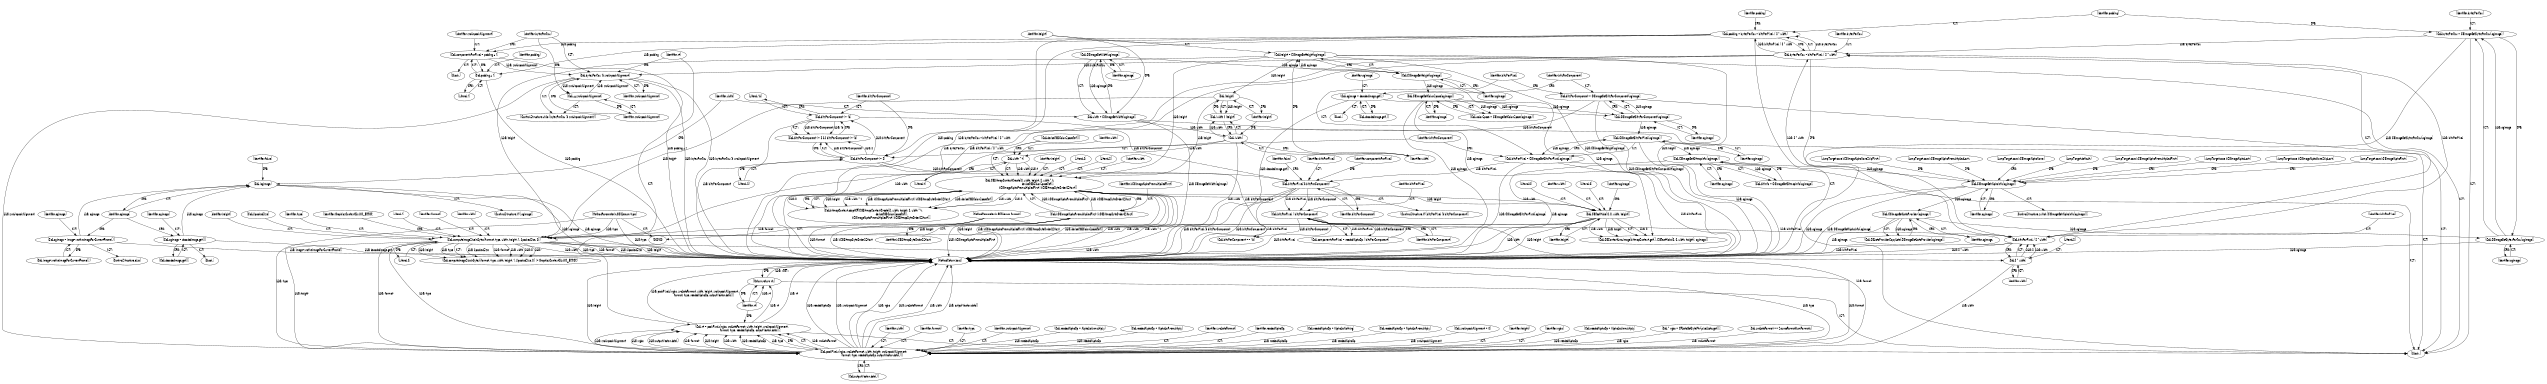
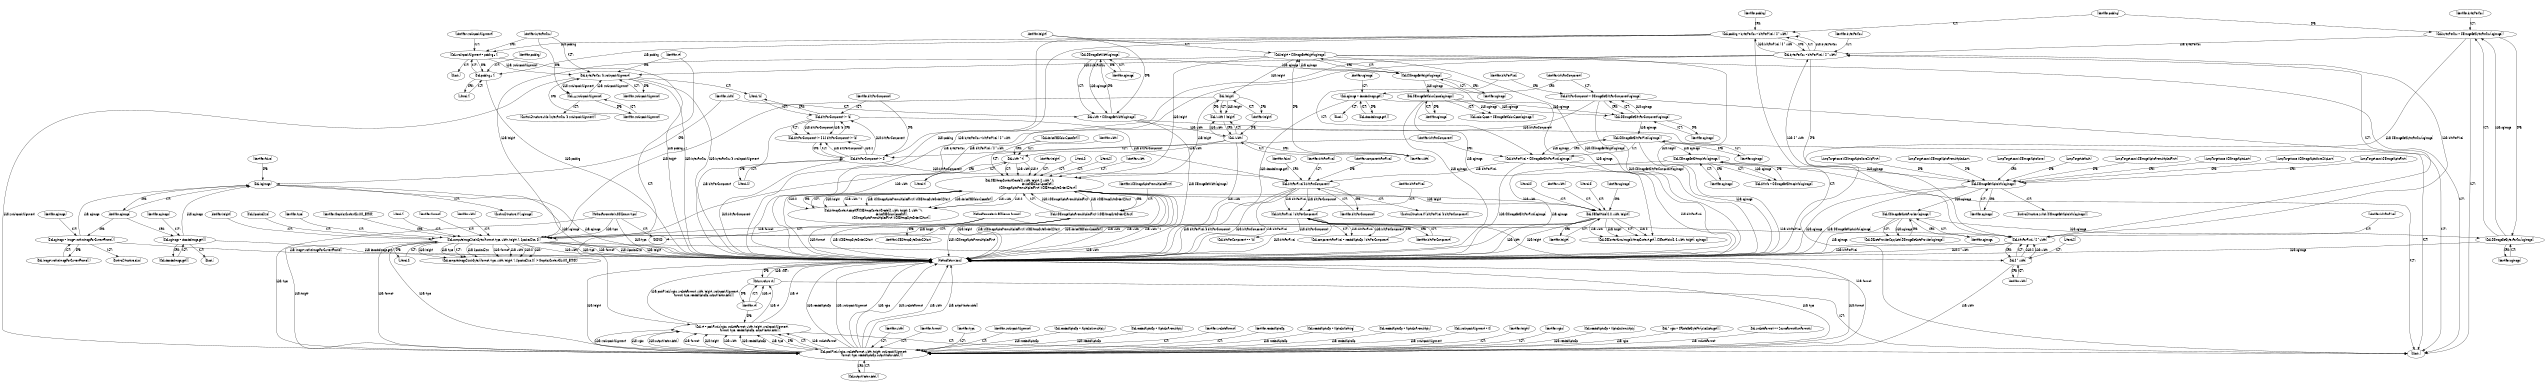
node "(Call,componentsPerPixel = padding + 1)": label "(Call,componentsPerPixel = padding + 1)" -> "(Call,srcUnpackAlignment = padding + 1)"
edge "(Call,bytesPerRow % srcUnpackAlignment)" -> "(ControlStructure,while (bytesPerRow % srcUnpackAlignment))": now "(Call,bytesPerRow % srcUnpackAlignment)" -> "(Literal,16)"
edge "(Call,colorSpace = CGImageGetColorSpace(cgImage))" -> "(Call,CGImageGetColorSpace(cgImage))": removed, label "CFG:"
edge "(Call,bitsPerComponent != 8)" -> "(Call,bitsPerComponent == 16)": now "(Call,bitsPerComponent != 8)" -> "(MethodReturn,bool)"
